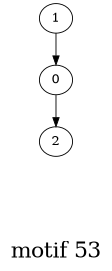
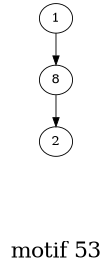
node "0": label "0" -> "8"
